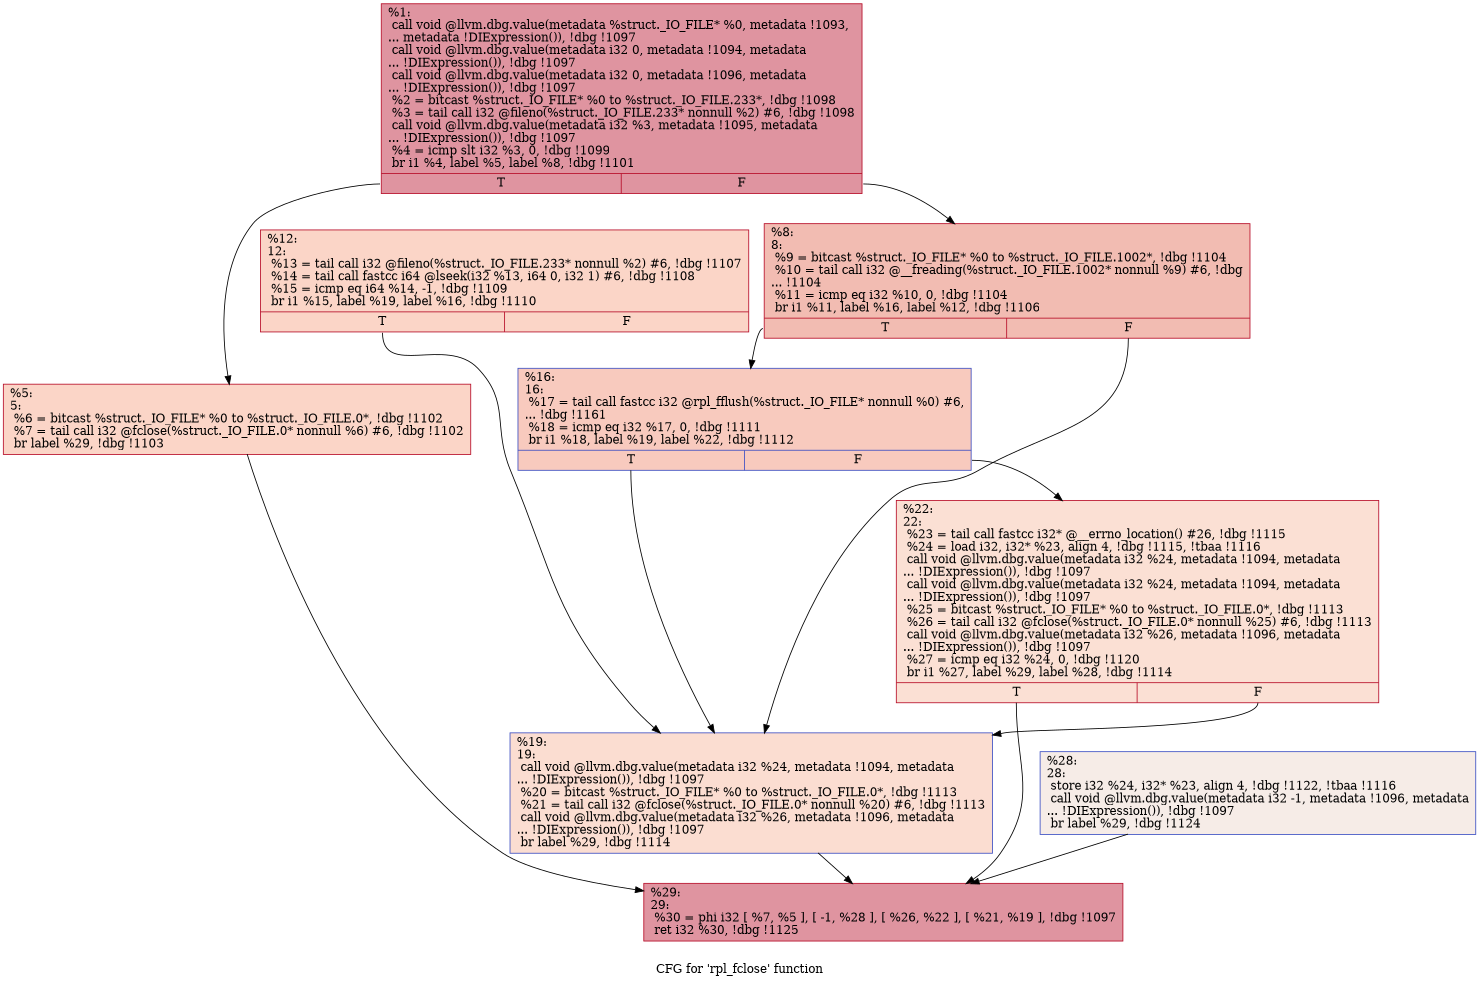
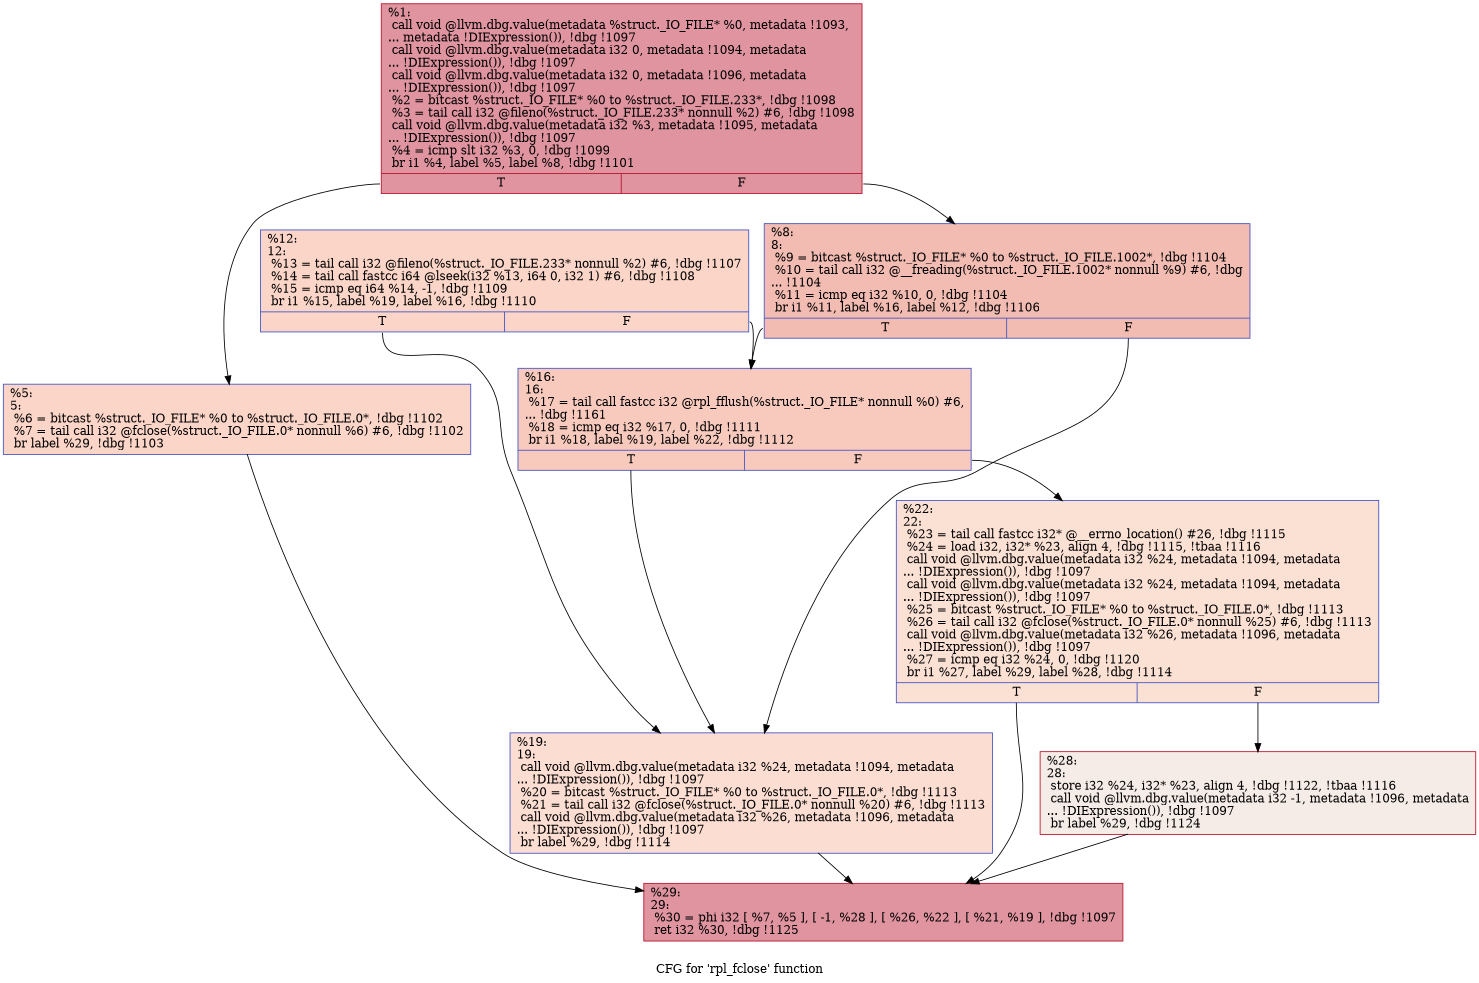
node "%12:": color #b70d28ff -> #3d50c3ff
node "%8:": color #b70d28ff -> #3d50c3ff
edge "%12:" -> "%16:": added
node "%5:": color #b70d28ff -> #3d50c3ff
node "%22:": color #b70d28ff -> #3d50c3ff
edge "%22:" -> "%19:": now "%22:" -> "%28:"
node "%28:": color #3d50c3ff -> #b70d28ff
